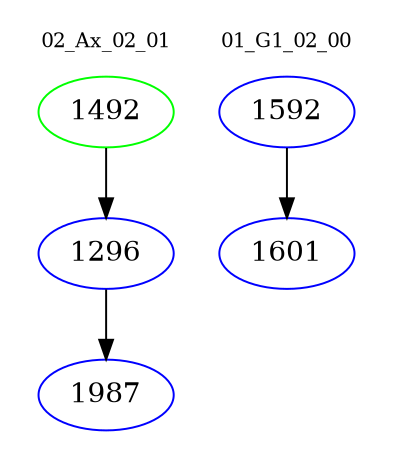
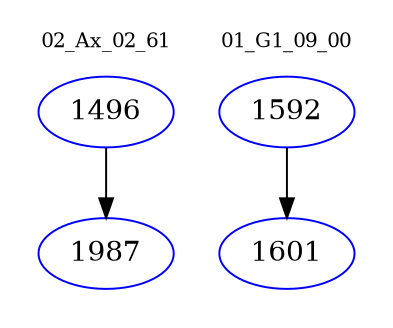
cluster "02_Ax_02_01": label "02_Ax_02_01" -> "02_Ax_02_61"
cluster "01_G1_02_00": label "01_G1_02_00" -> "01_G1_09_00"
node "1492": removed
node "1296": label "1296" -> "1496"
